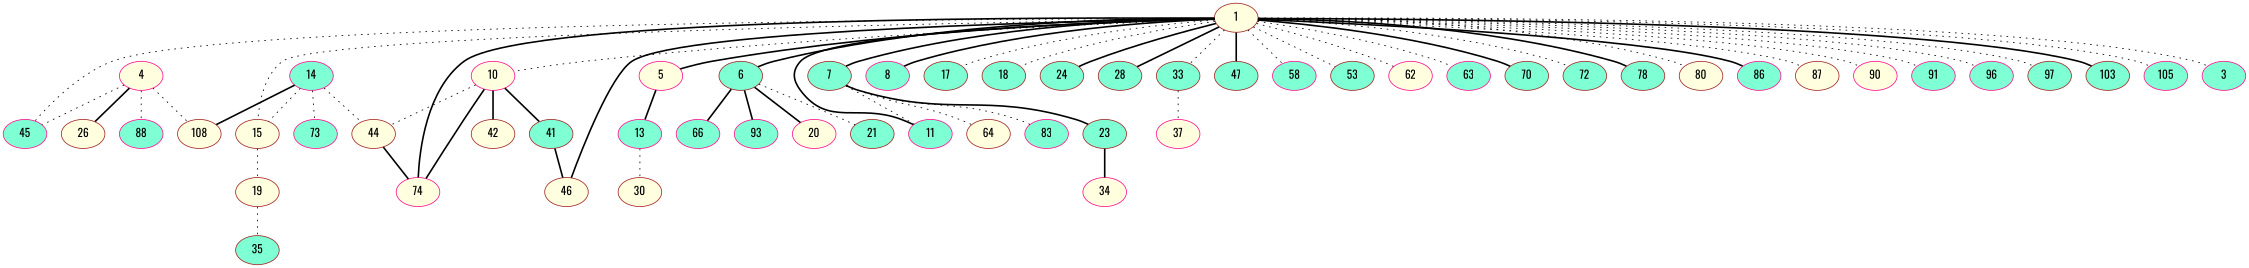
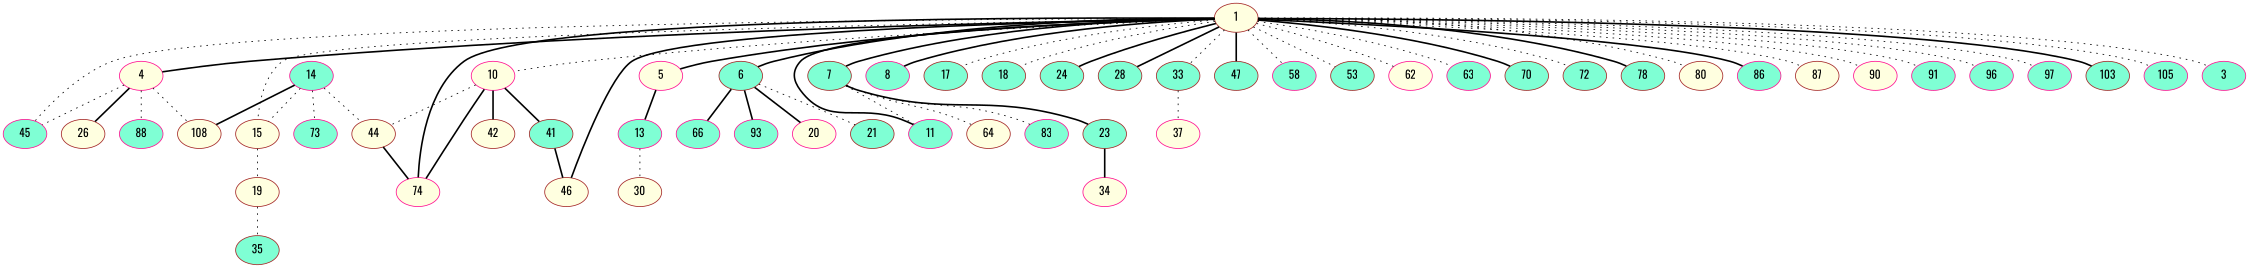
edge "1" -- "4": added
node "97": color brown -> deeppink
